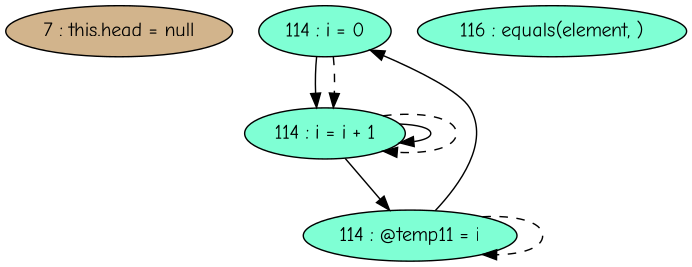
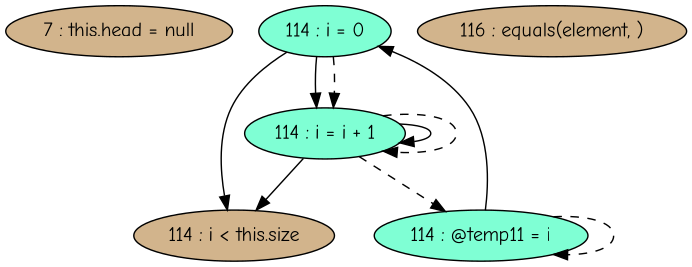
node "116 : equals(element, )": fillcolor aquamarine -> tan
edge "114 : i = i + 1" -> "114 : @temp11 = i": style solid -> dashed
node "114 : i < this.size": added
